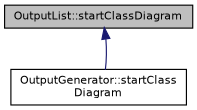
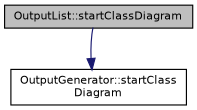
edge "OutputGenerator::startClass Diagram" -> "OutputList::startClassDiagram": reversed
